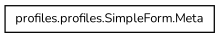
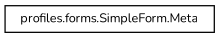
node "profiles.profiles.SimpleForm.Meta": label "profiles.profiles.SimpleForm.Meta" -> "profiles.forms.SimpleForm.Meta"
